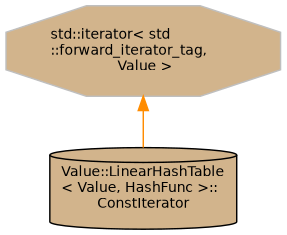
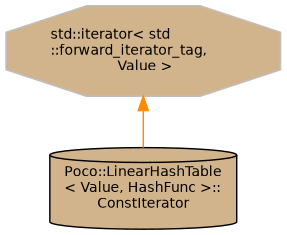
node "Value::LinearHashTable < Value, HashFunc >:: ConstIterator": label "Value::LinearHashTable < Value, HashFunc >:: ConstIterator" -> "Poco::LinearHashTable < Value, HashFunc >:: ConstIterator"
